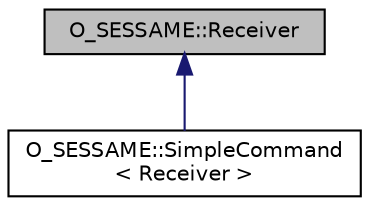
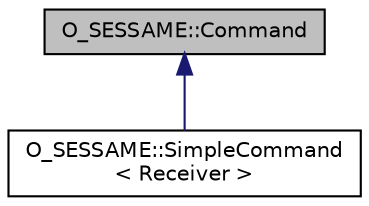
node "O_SESSAME::Receiver": label "O_SESSAME::Receiver" -> "O_SESSAME::Command"
